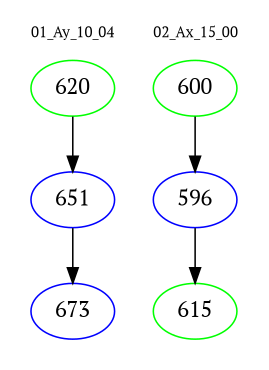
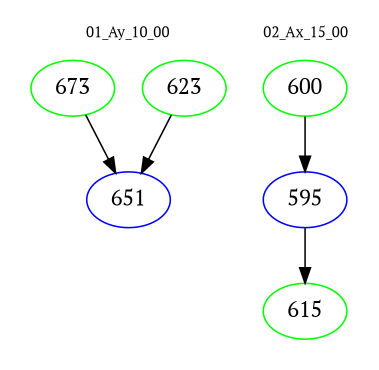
cluster "01_Ay_10_04": label "01_Ay_10_04" -> "01_Ay_10_00"
node "620": label "620" -> "623"
node "596": label "596" -> "595"
edge "651" -> "673": reversed
node "673": color blue -> green
